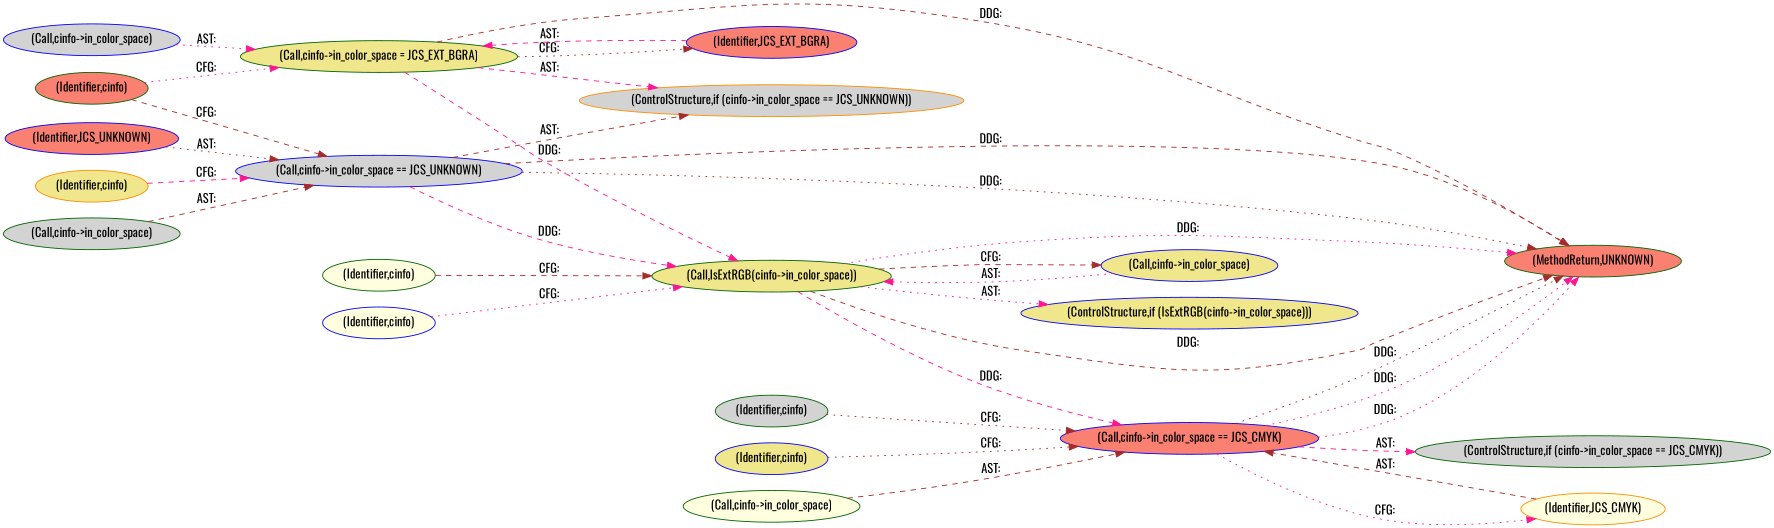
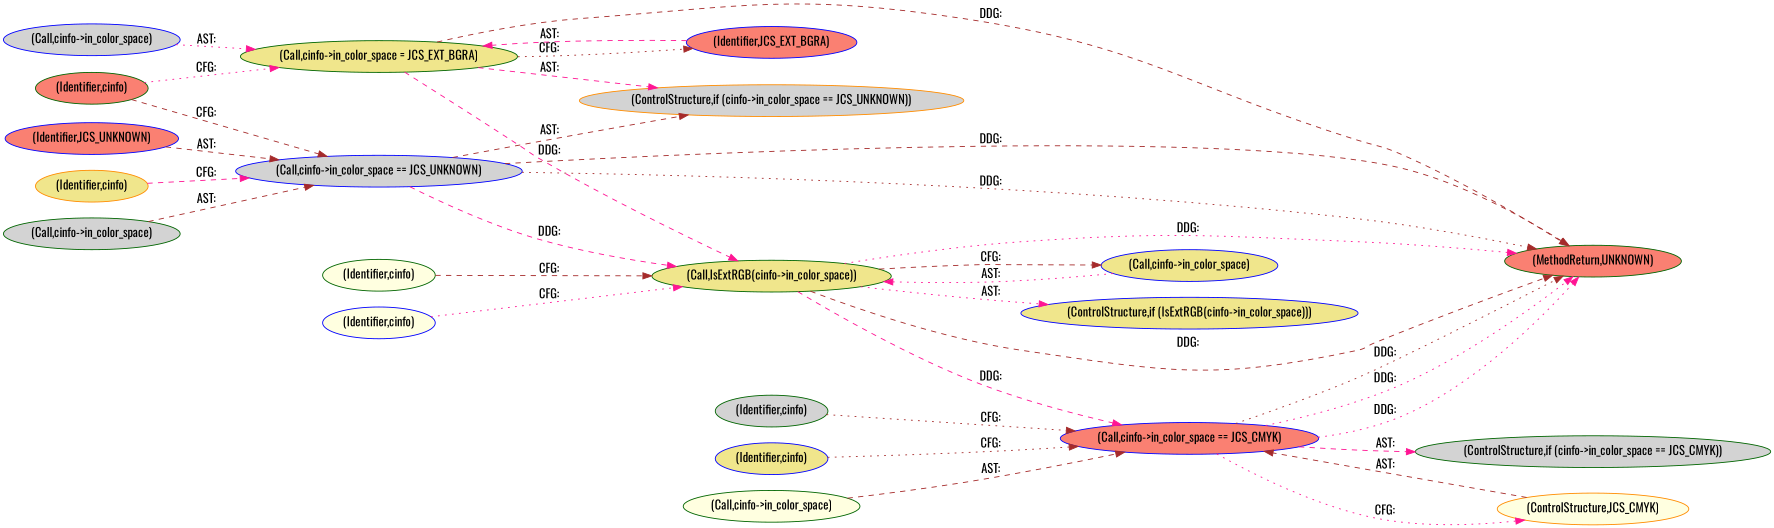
edge "(Identifier,JCS_UNKNOWN)" -> "(Call,cinfo->in_color_space == JCS_UNKNOWN)": style dotted -> dashed
node "(Identifier,JCS_CMYK)": label "(Identifier,JCS_CMYK)" -> "(ControlStructure,JCS_CMYK)"
